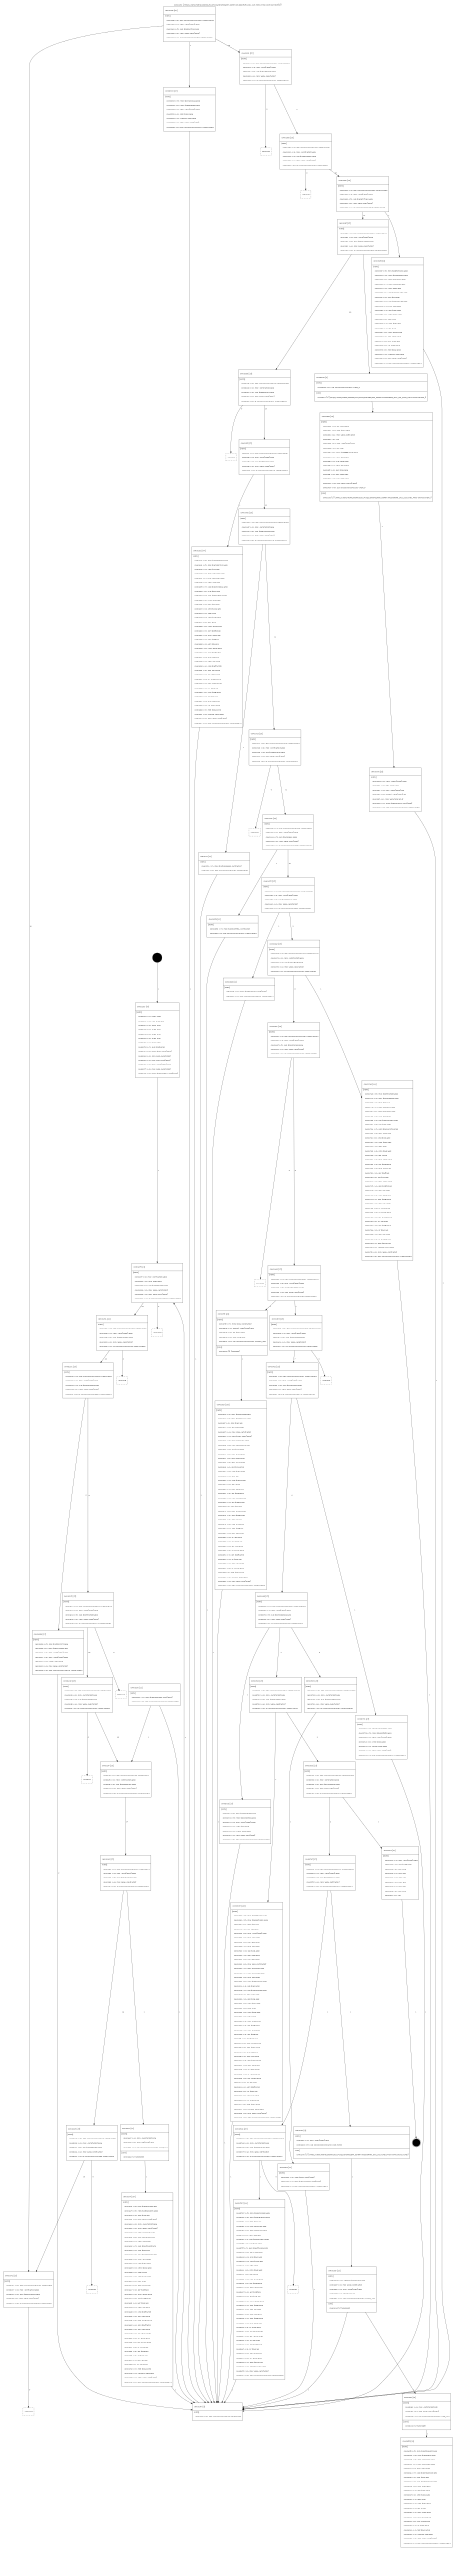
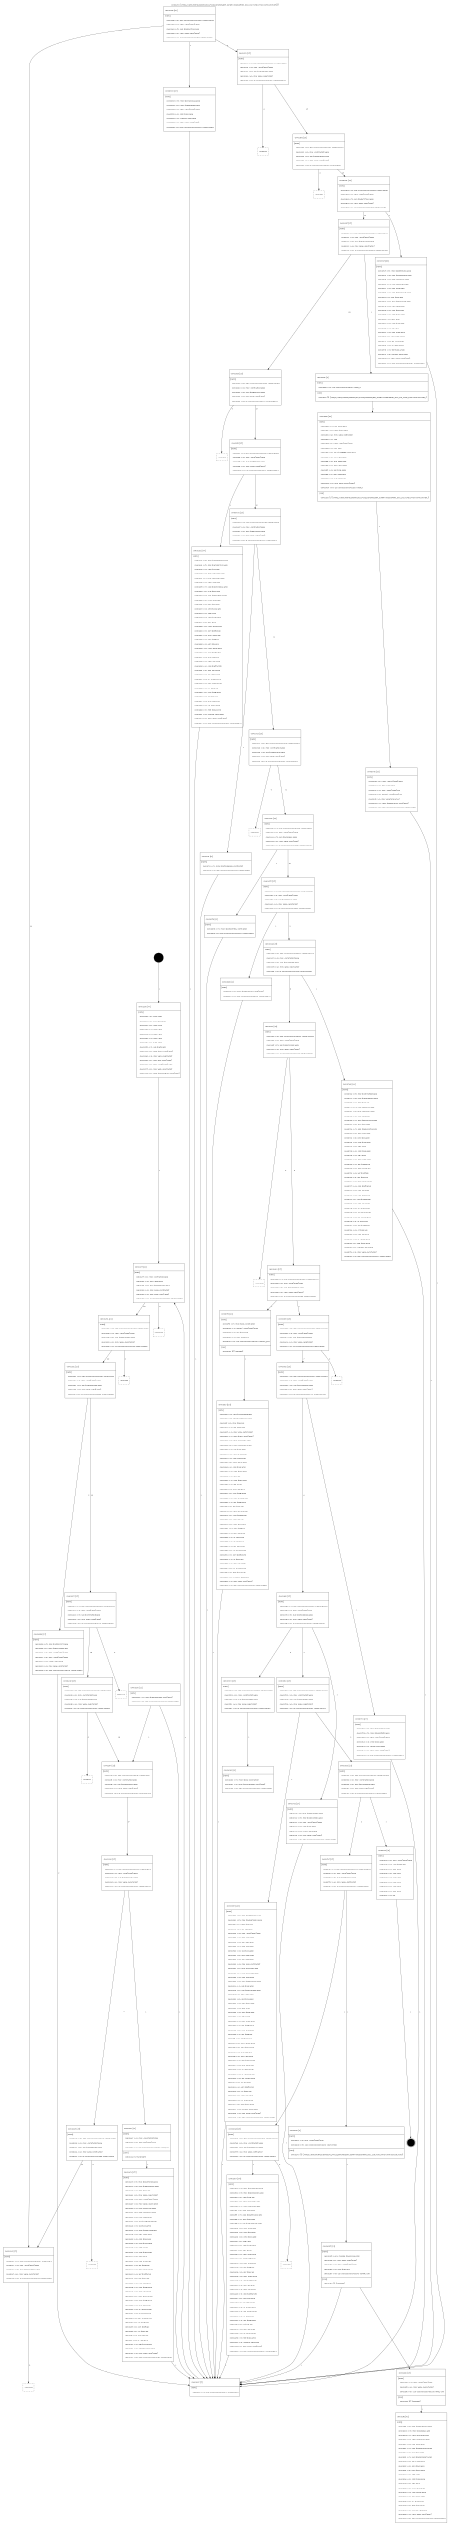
edge "0x401c80 [19]" -> "0x401d47 [5]": removed, label "1"
